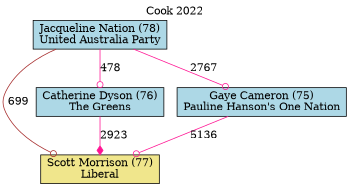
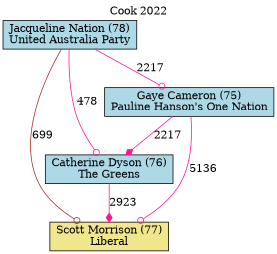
edge "Jacqueline Nation (78) United Australia Party" -> "Gaye Cameron (75) Pauline Hanson's One Nation": label "2767" -> "2217"
edge "Gaye Cameron (75) Pauline Hanson's One Nation" -> "Catherine Dyson (76) The Greens": added, label "2217"
